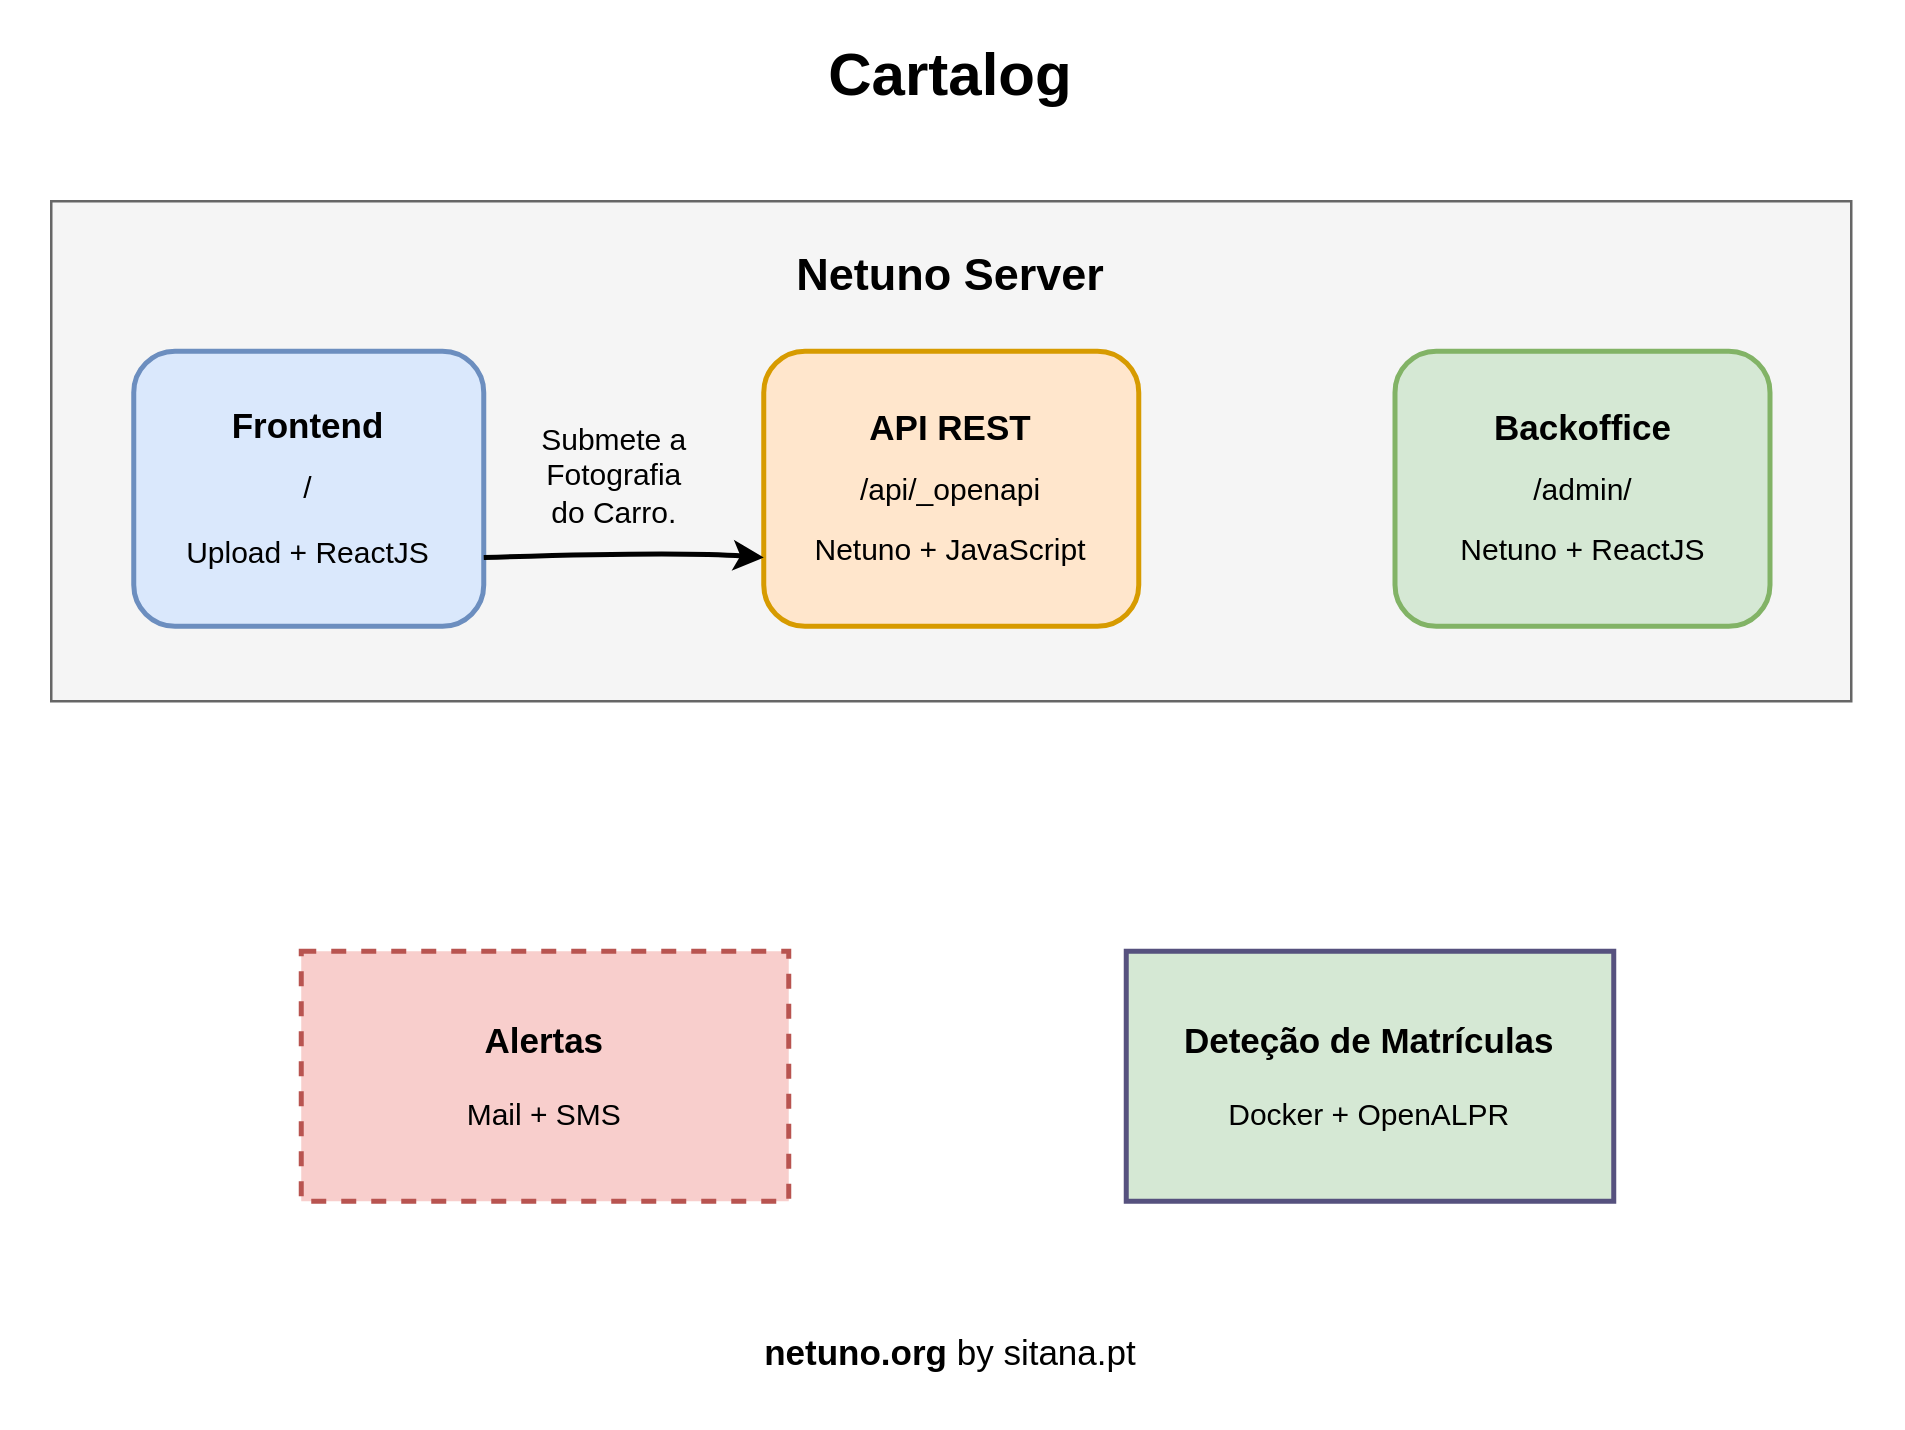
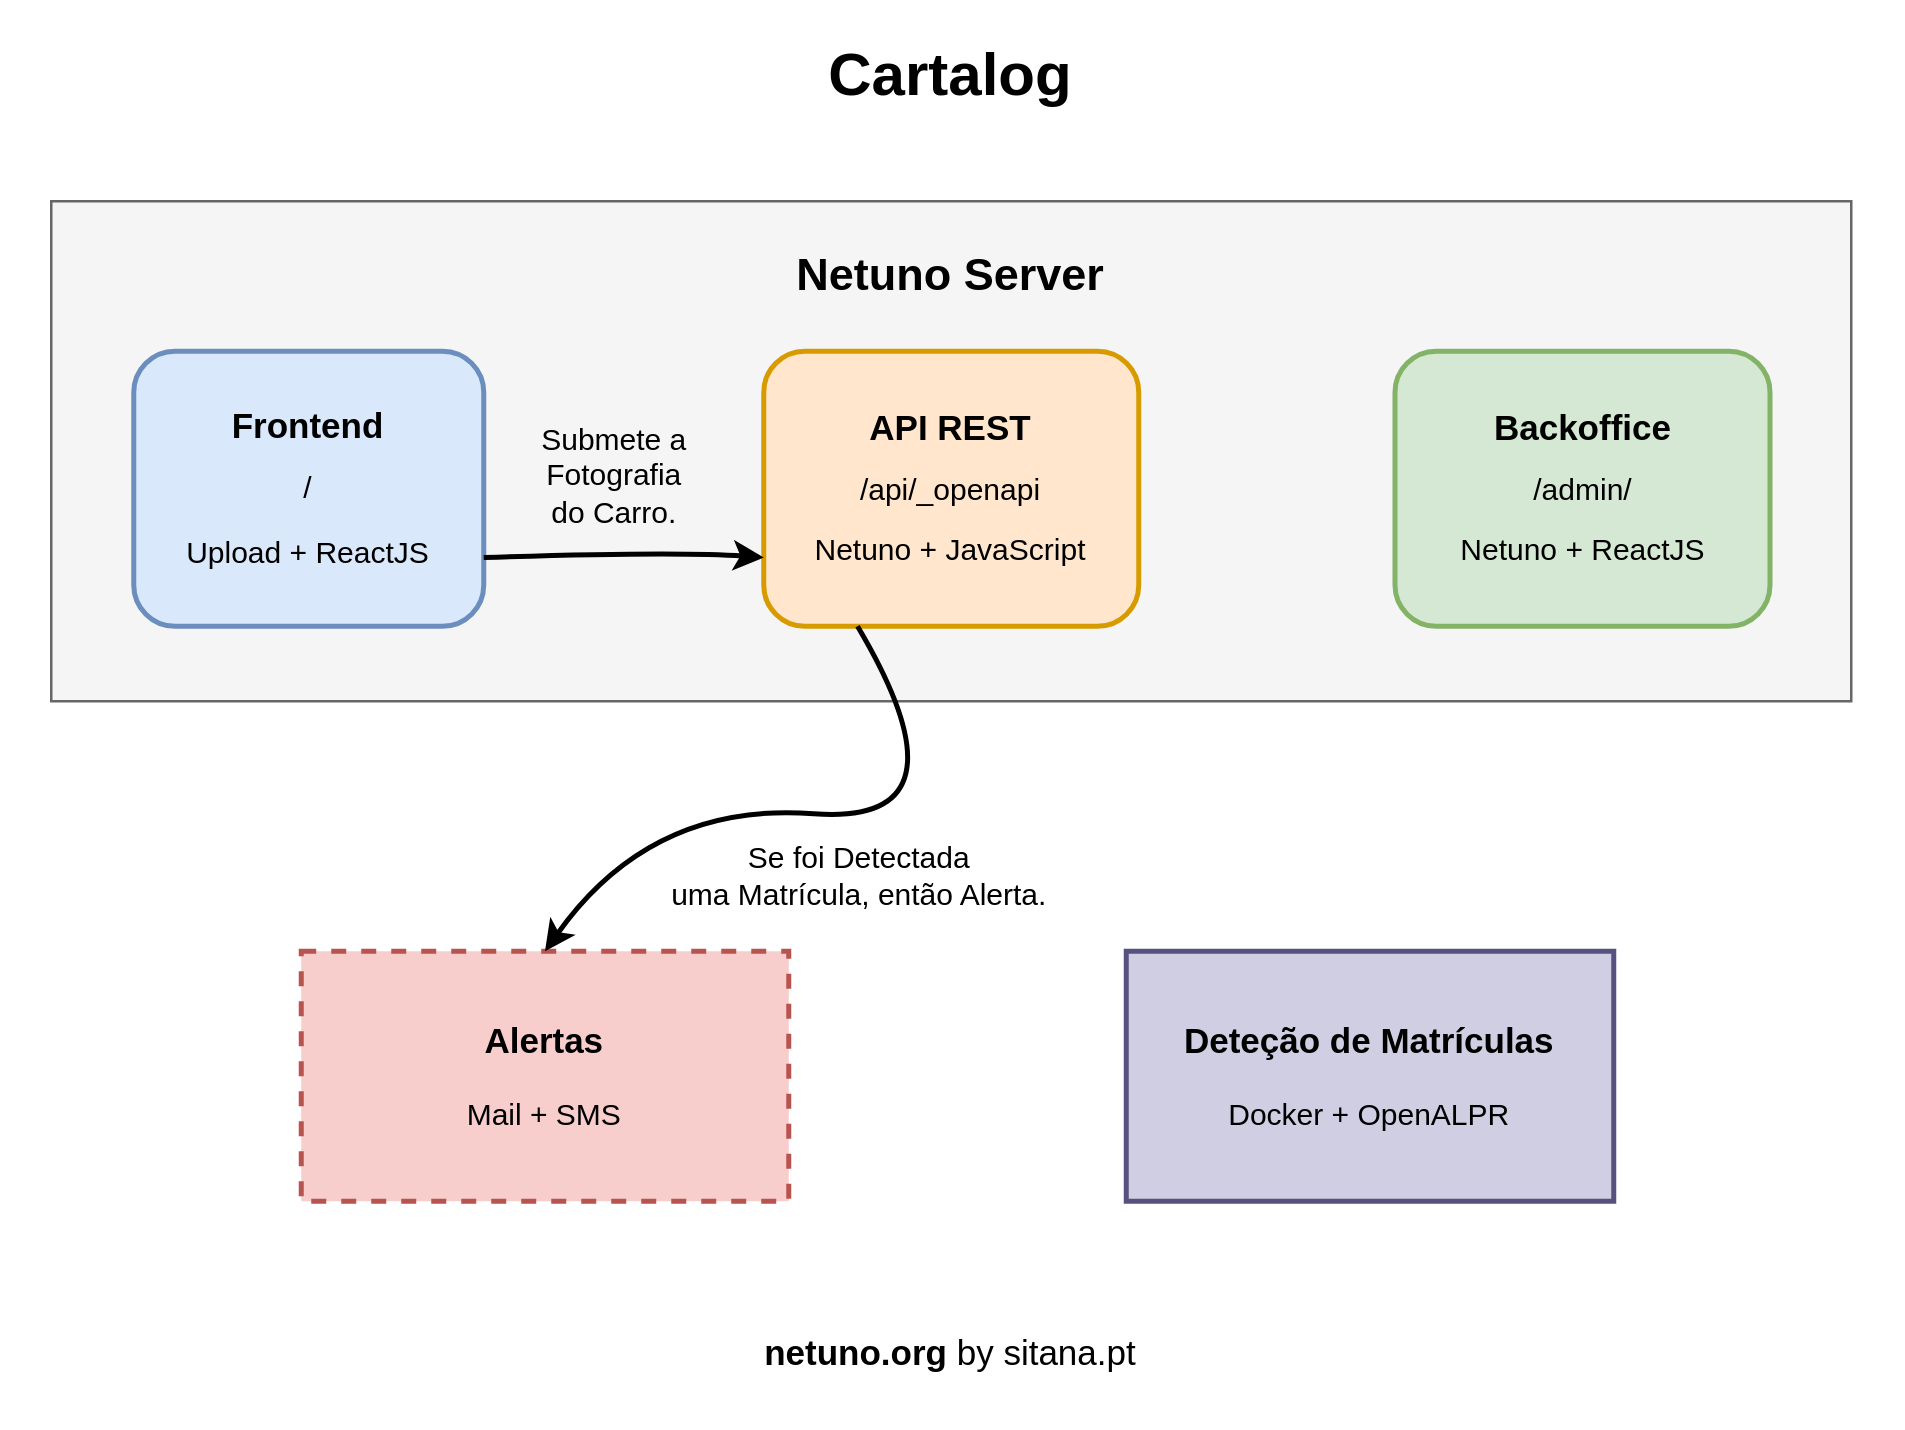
edge "API REST /api/_openapi Netuno + JavaScript" -> "Alertas Mail + SMS": added, label "Se foi Detectada uma Matrícula, então Alerta."
node "Deteção de Matrículas Docker + OpenALPR": fillcolor #d5e8d4 -> #d0cee2
